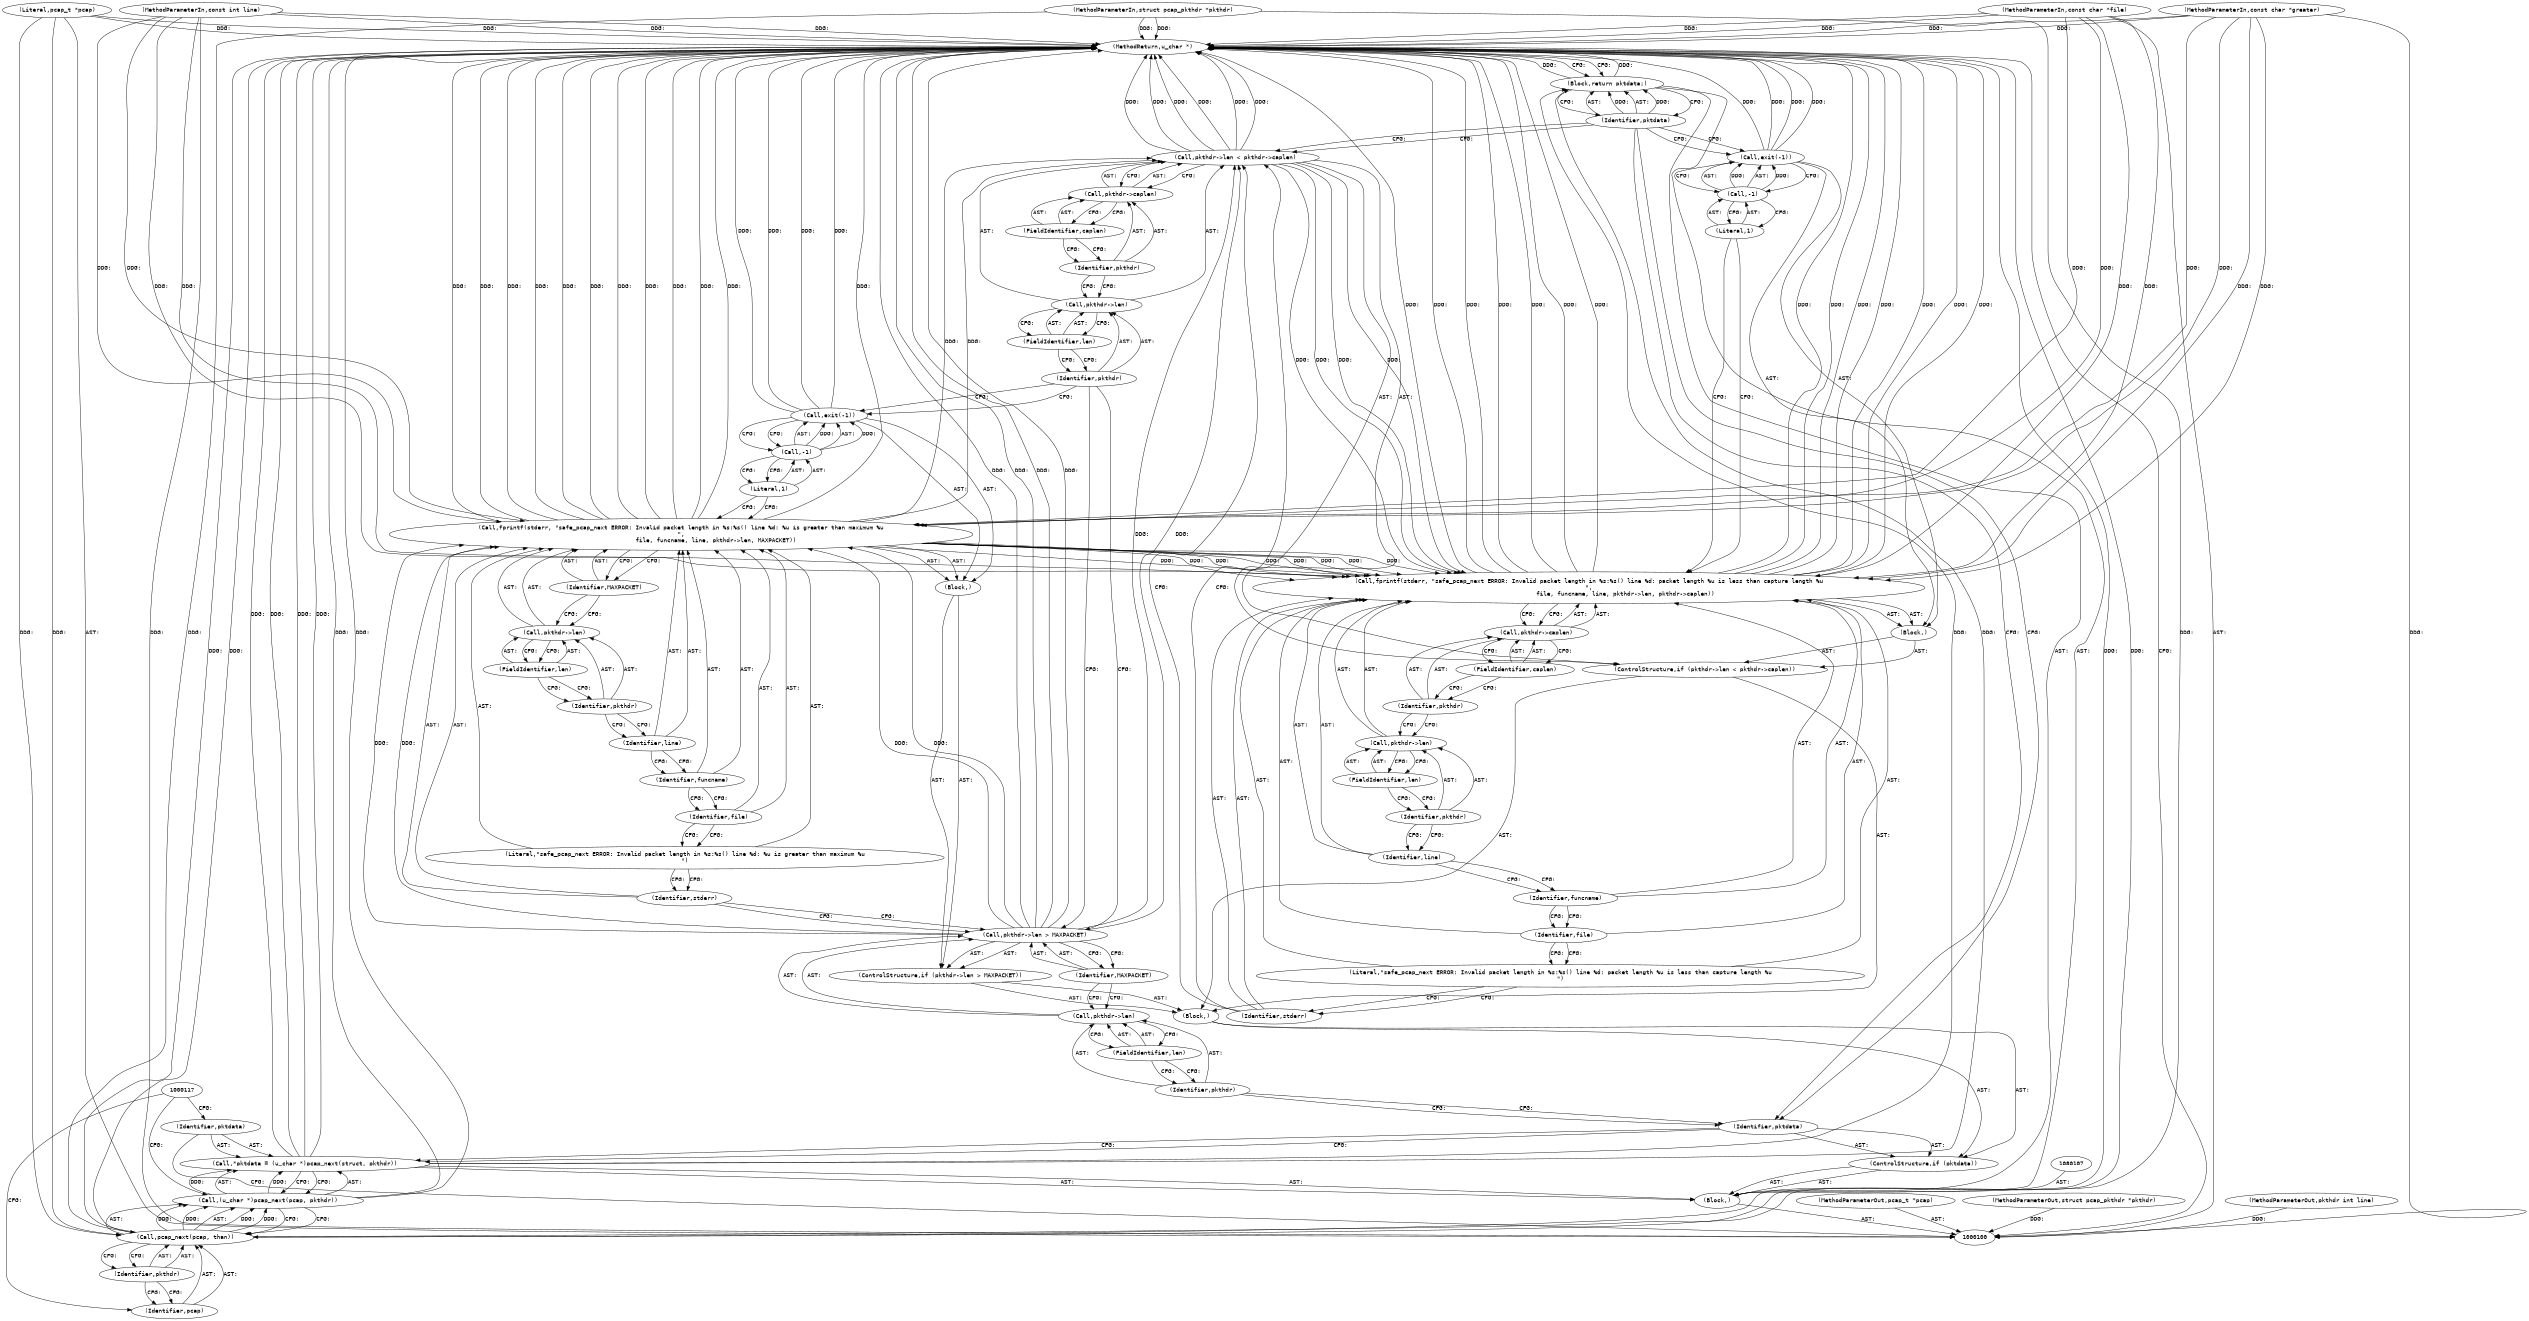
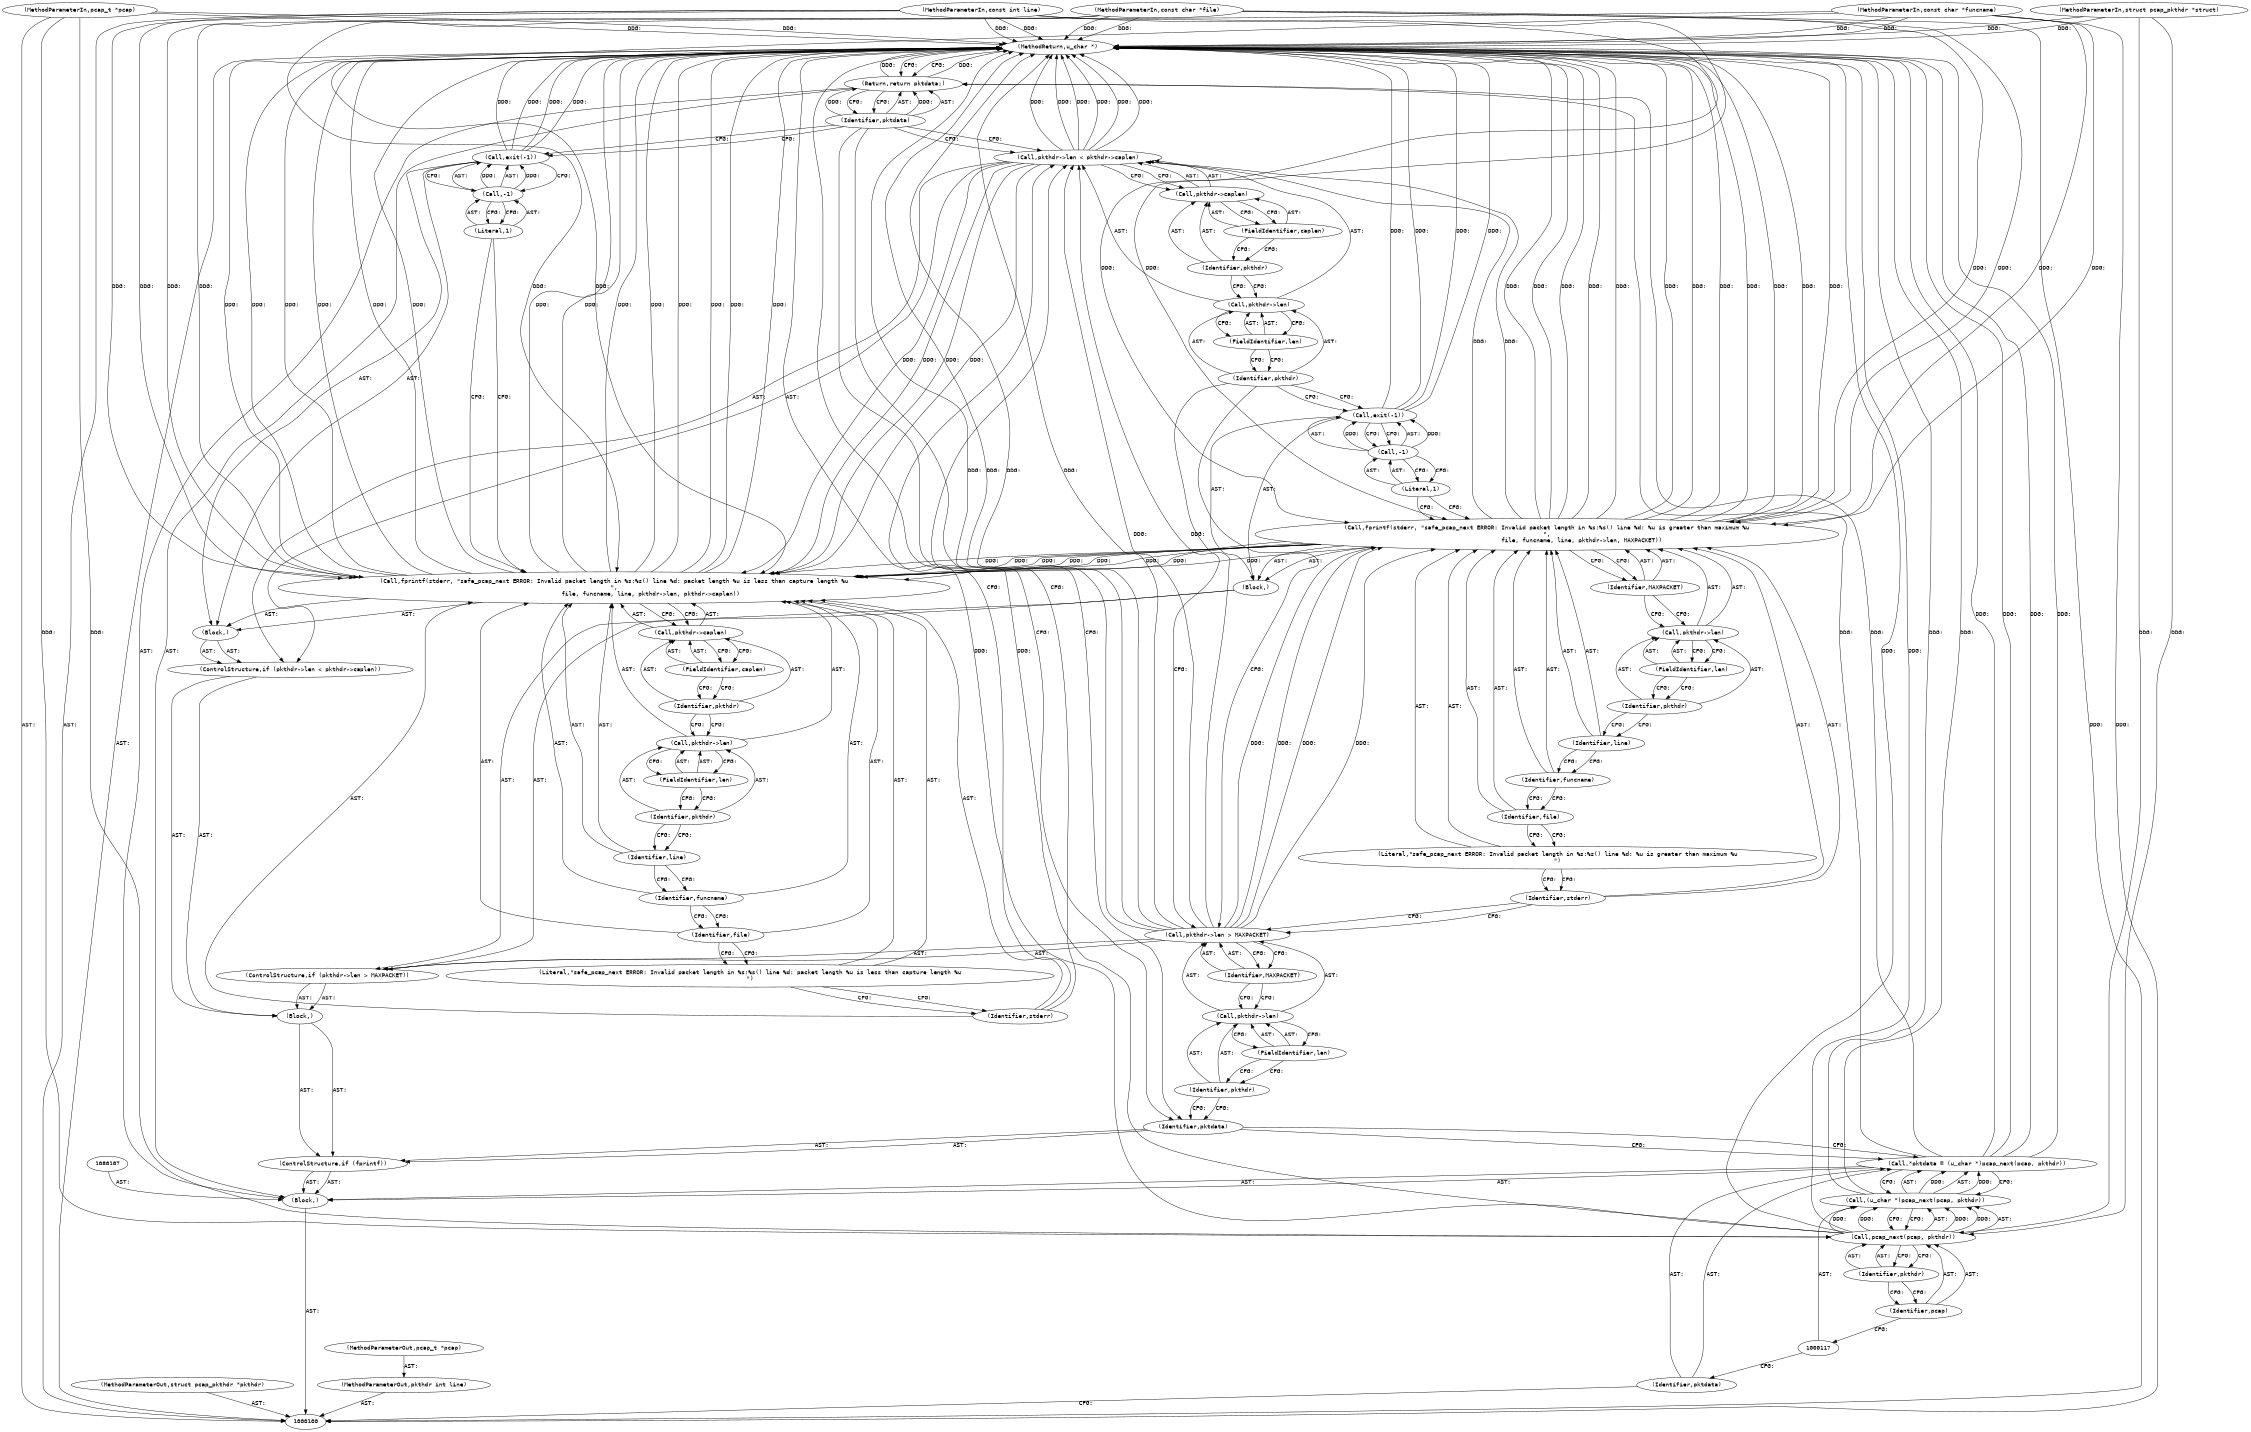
node "(Literal,pcap_t *pcap)": label "(Literal,pcap_t *pcap)" -> "(MethodParameterIn,pcap_t *pcap)"
node "(MethodParameterIn,struct pcap_pkthdr *pkthdr)": label "(MethodParameterIn,struct pcap_pkthdr *pkthdr)" -> "(MethodParameterIn,struct pcap_pkthdr *struct)"
node "(MethodParameterIn,const char *greater)": label "(MethodParameterIn,const char *greater)" -> "(MethodParameterIn,const char *funcname)"
node "(Block,return pktdata;)": label "(Block,return pktdata;)" -> "(Return,return pktdata;)"
edge "(MethodParameterIn,const int line)" -> "1000100": label "DDG: " -> "AST: "
edge "(MethodParameterIn,const char *file)" -> "1000100": label "AST: " -> "DDG: "
edge "(MethodReturn,u_char *)" -> "1000100": label "CFG: " -> "AST: "
edge "1000117" -> "(Call,(u_char *)pcap_next(pcap, pkthdr))": label "CFG: " -> "AST: "
node "(Call,*pktdata = (u_char *)pcap_next(struct, pkthdr))": label "(Call,*pktdata = (u_char *)pcap_next(struct, pkthdr))" -> "(Call,*pktdata = (u_char *)pcap_next(pcap, pkthdr))"
node "(ControlStructure,if (pktdata))": label "(ControlStructure,if (pktdata))" -> "(ControlStructure,if (fprintf))"
edge "1000117" -> "(Identifier,pcap)": reversed
edge "(MethodParameterOut,pcap_t *pcap)" -> "1000100": now "(MethodParameterOut,pcap_t *pcap)" -> "(MethodParameterOut,pkthdr int line)"
edge "(MethodParameterOut,struct pcap_pkthdr *pkthdr)" -> "1000100": label "DDG: " -> "AST: "
edge "(MethodParameterOut,pkthdr int line)" -> "1000100": label "DDG: " -> "AST: "
node "(Call,pcap_next(pcap, than))": label "(Call,pcap_next(pcap, than))" -> "(Call,pcap_next(pcap, pkthdr))"
